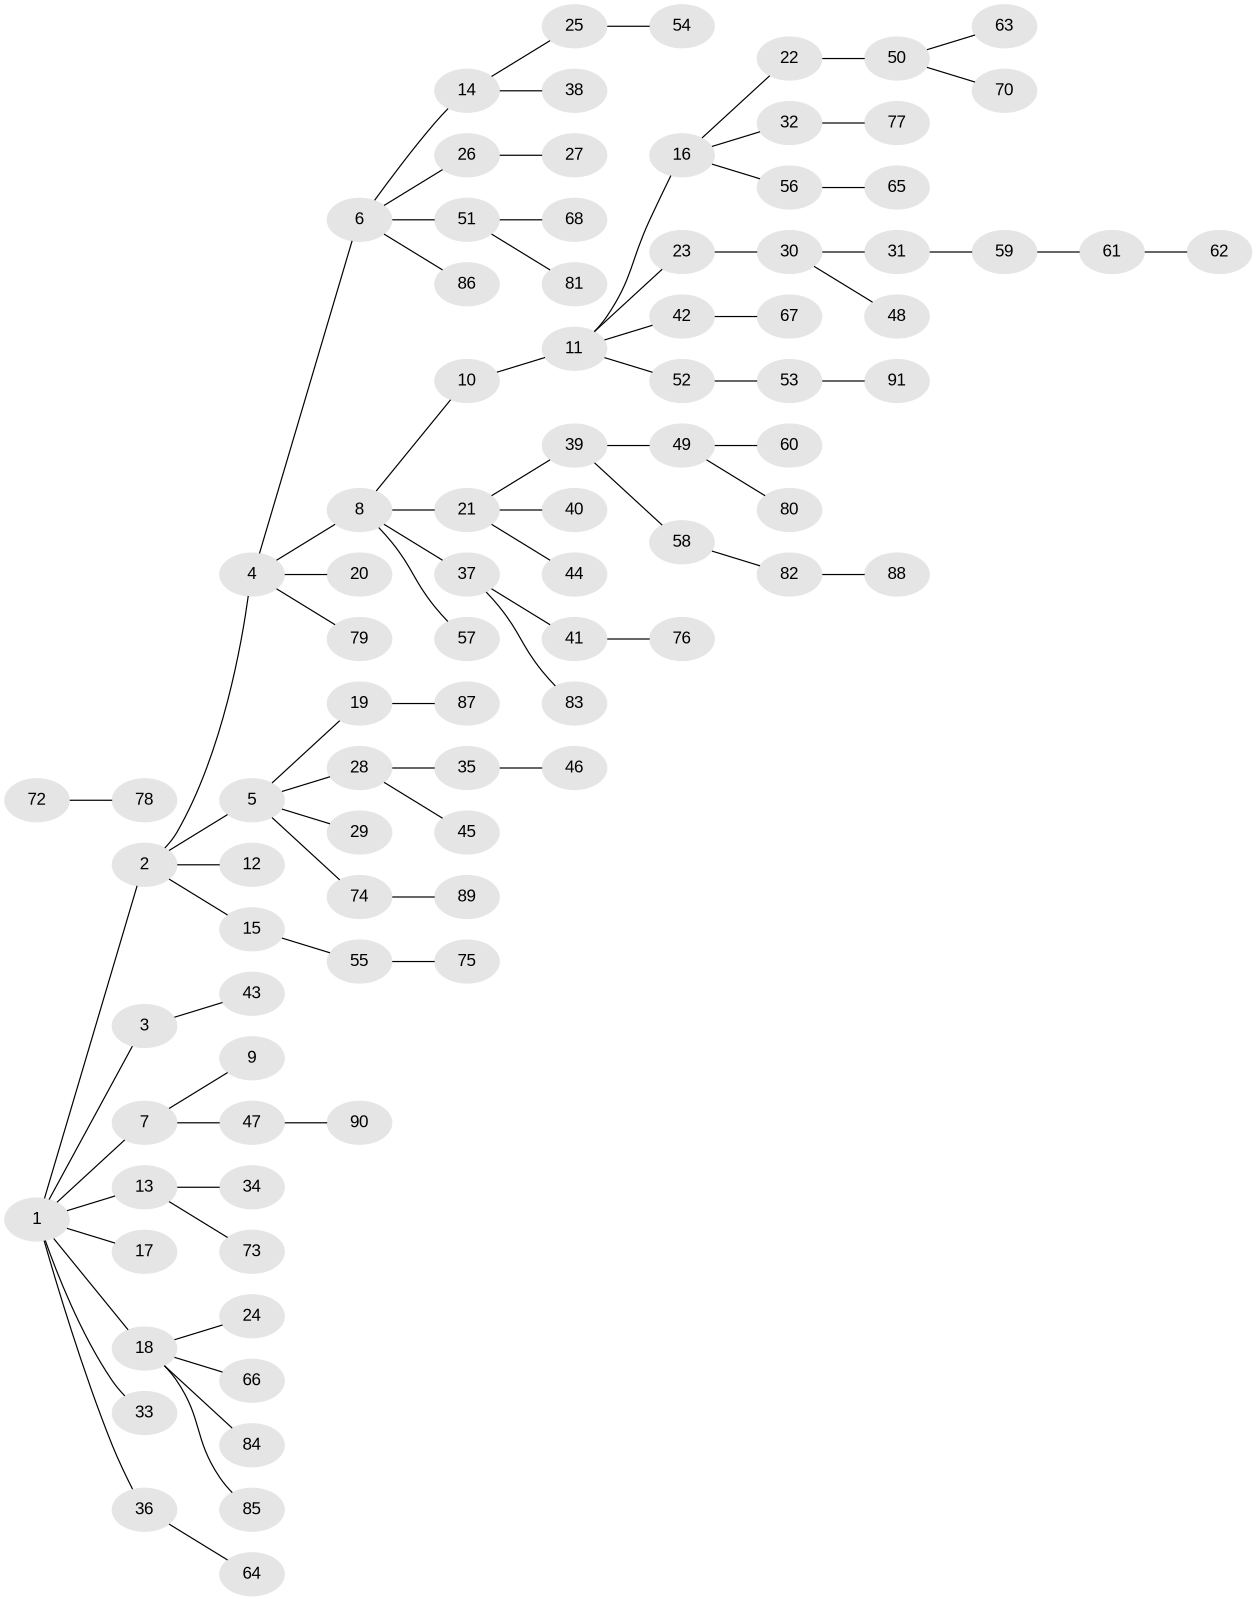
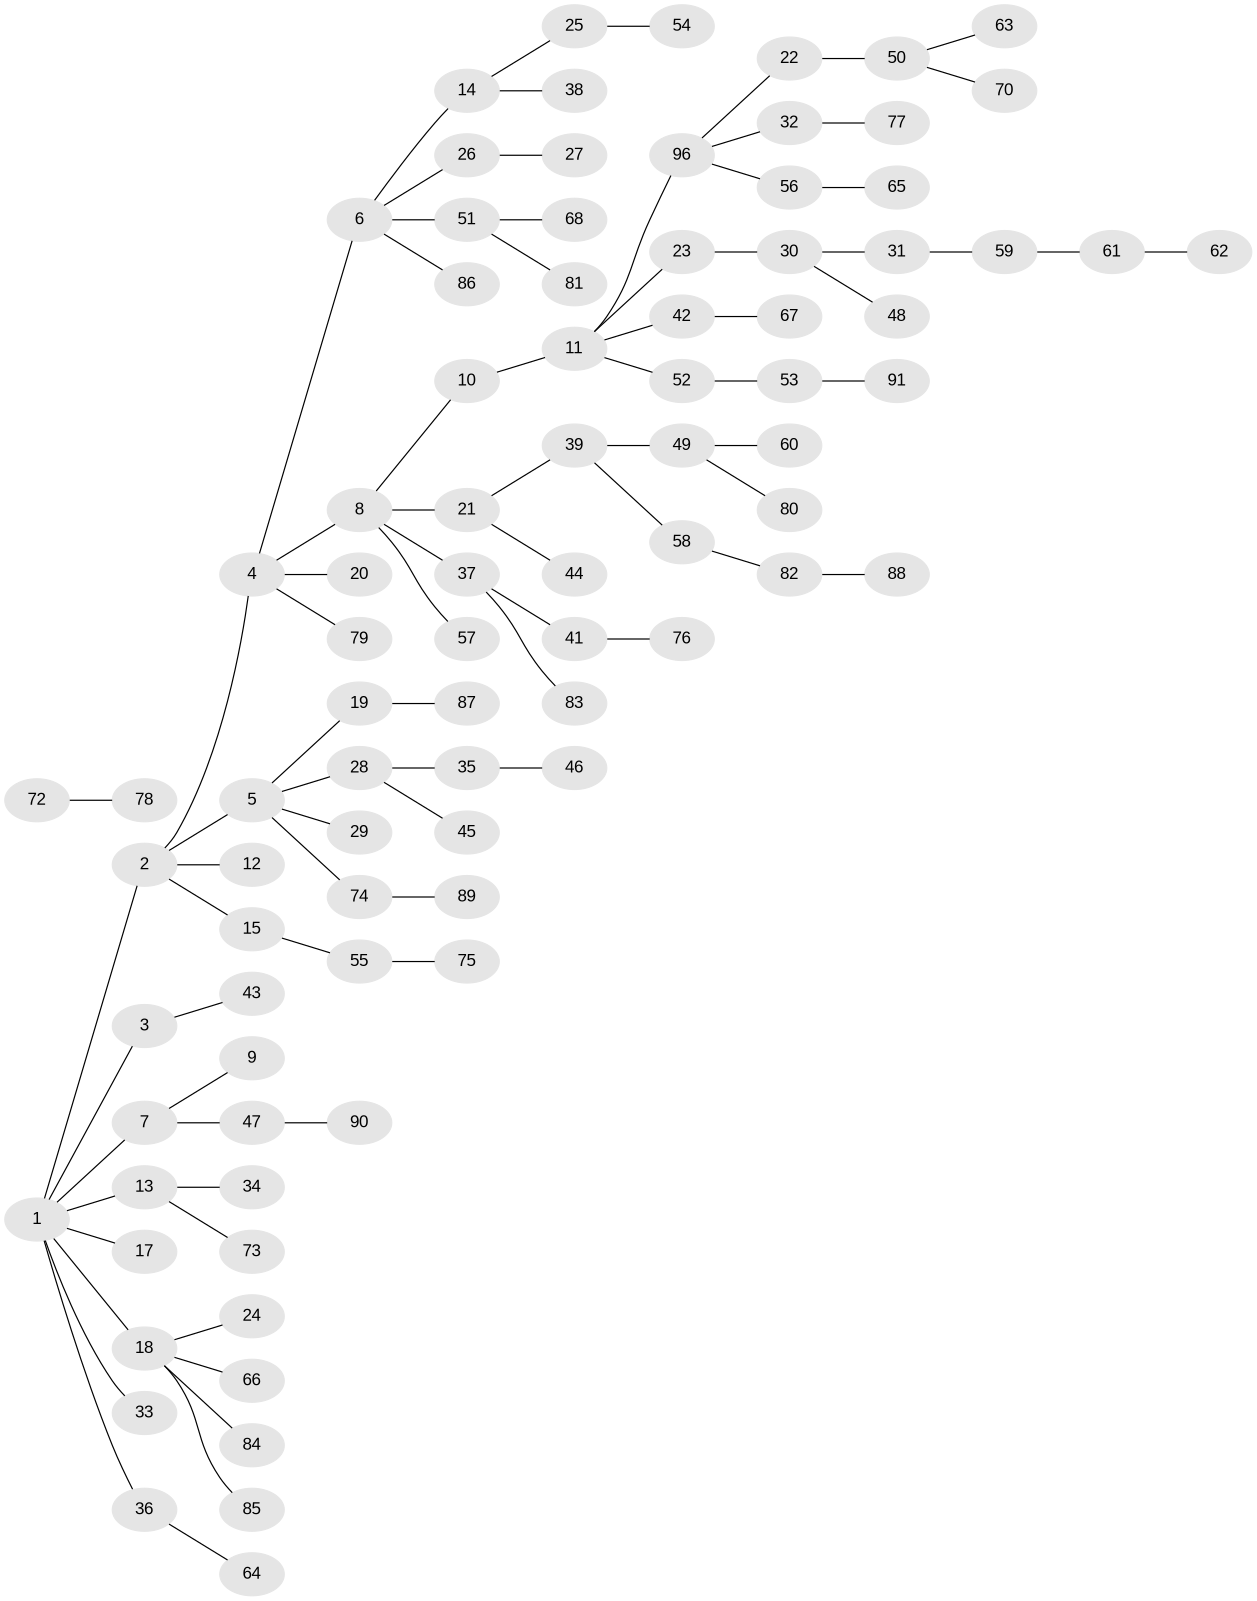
node "16": label "16" -> "96"
node "40": removed
